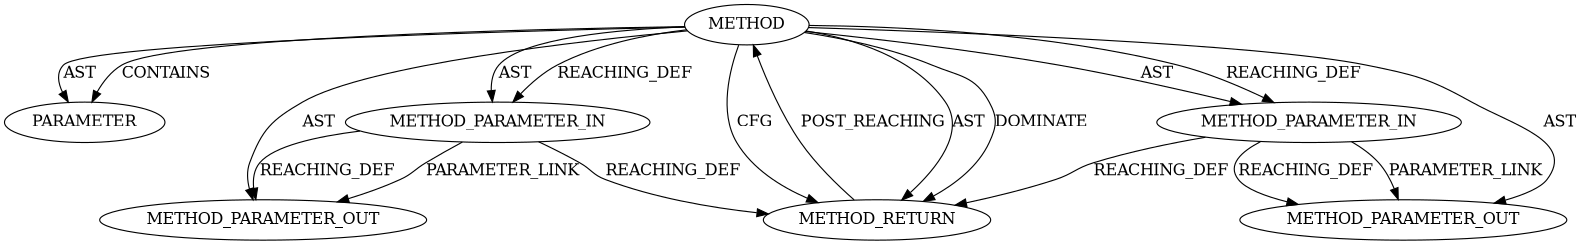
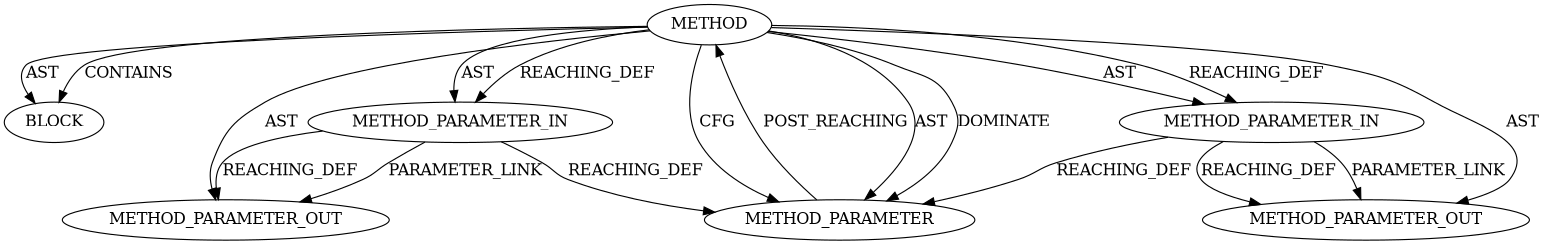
node "PARAMETER": label "PARAMETER" -> "BLOCK"
node "METHOD_RETURN": label "METHOD_RETURN" -> "METHOD_PARAMETER"
